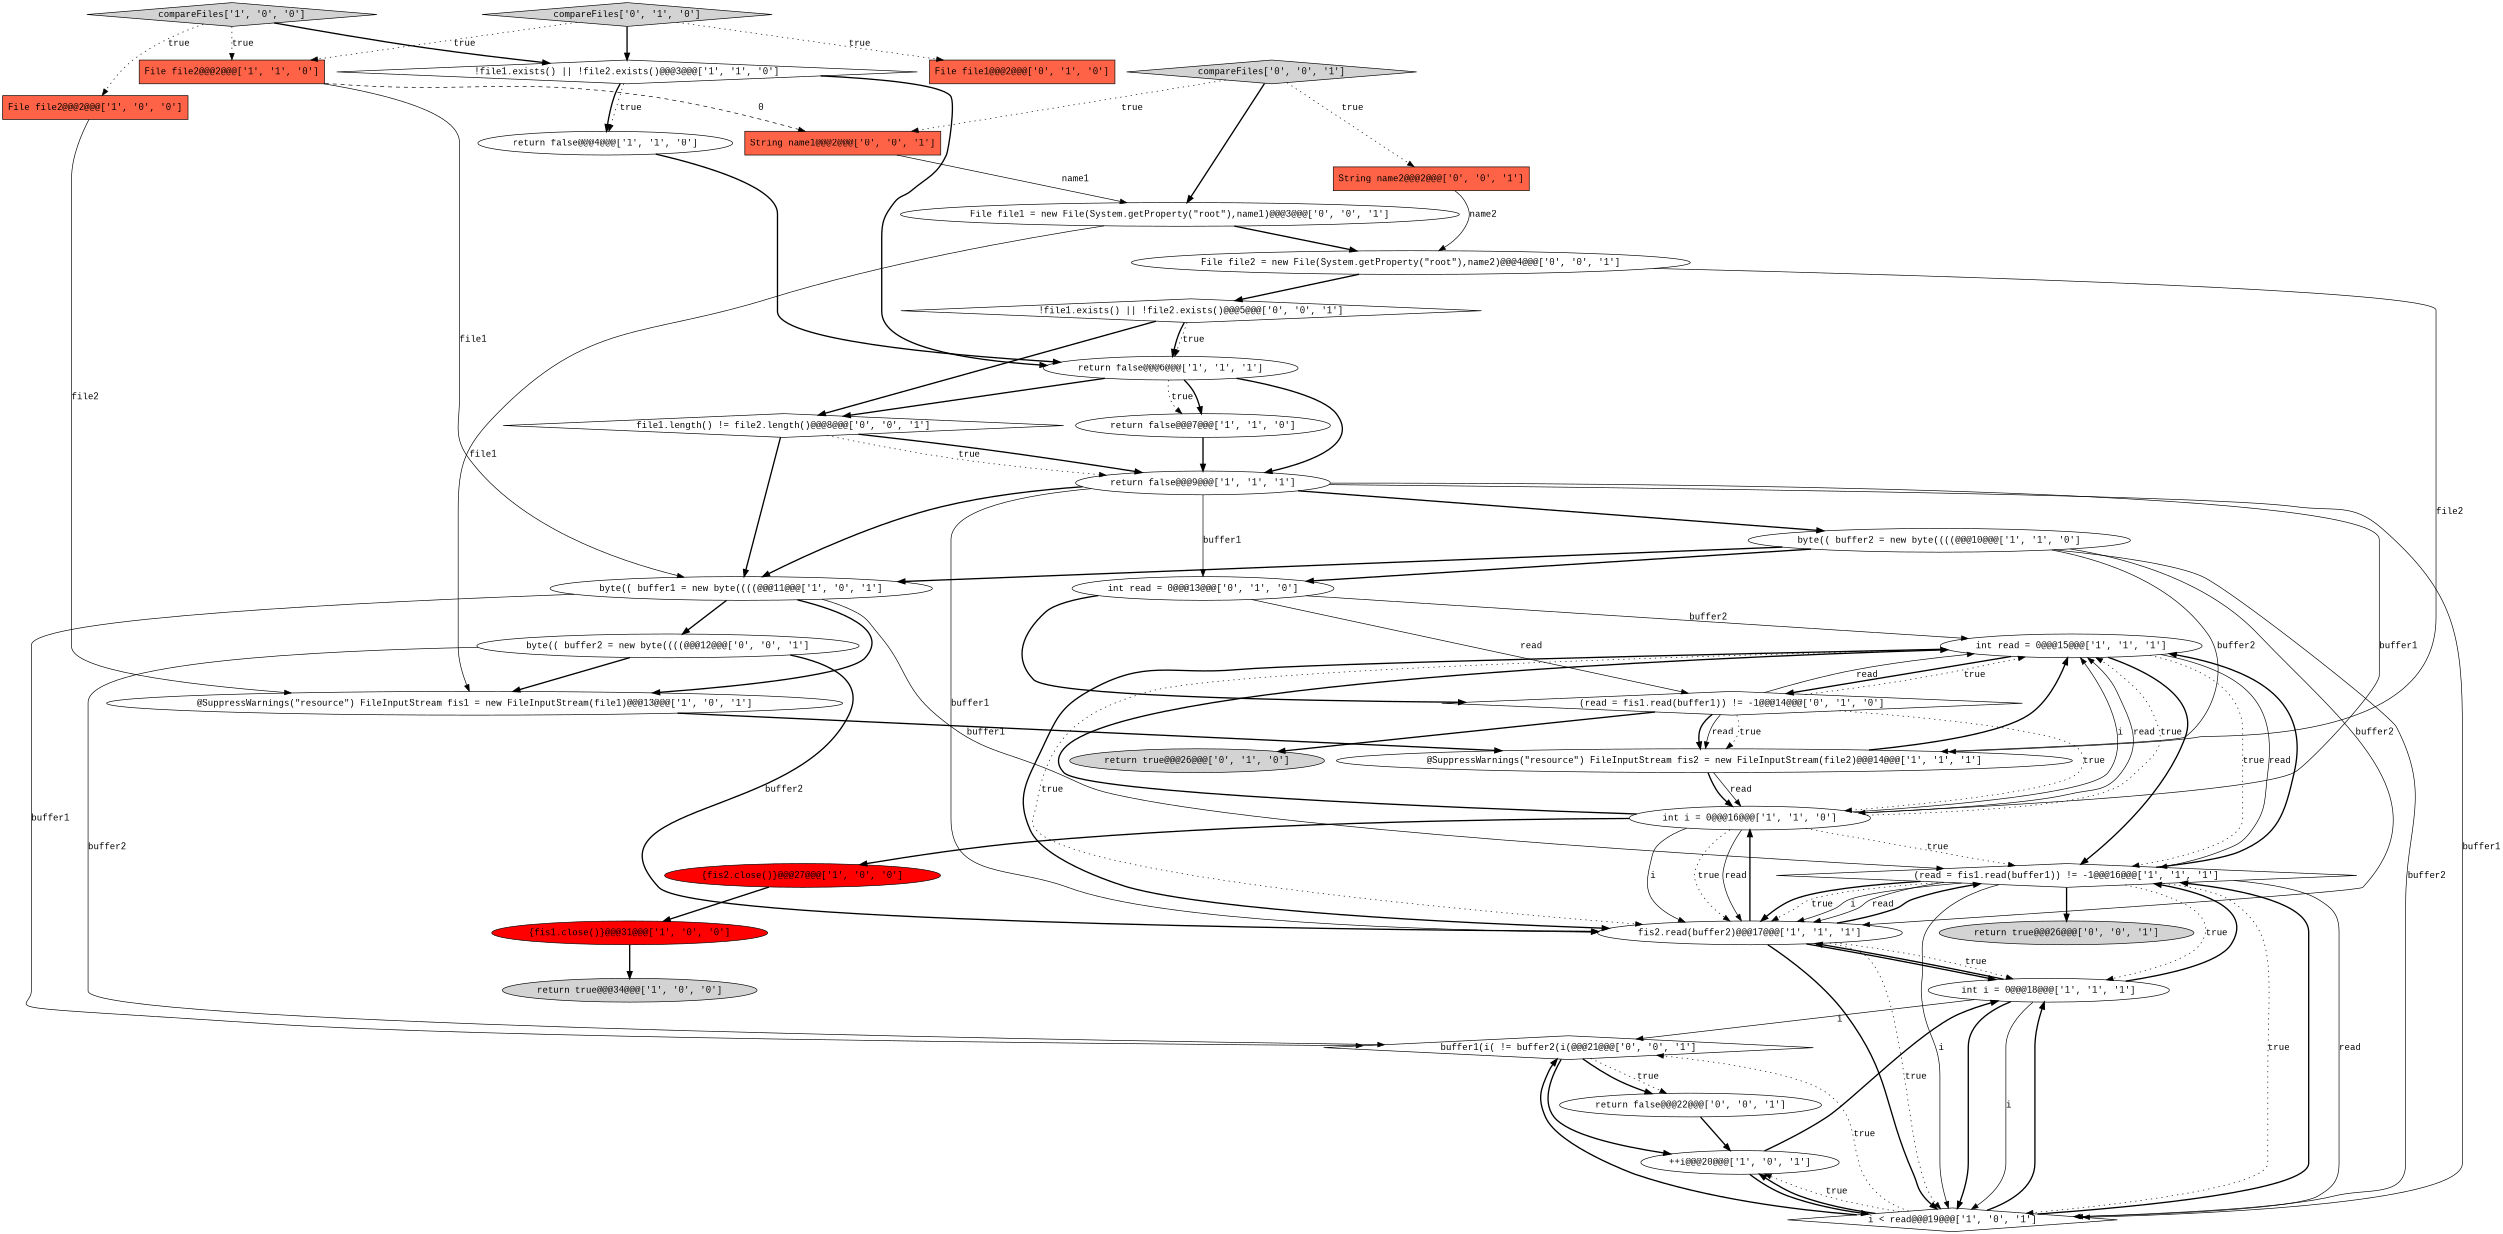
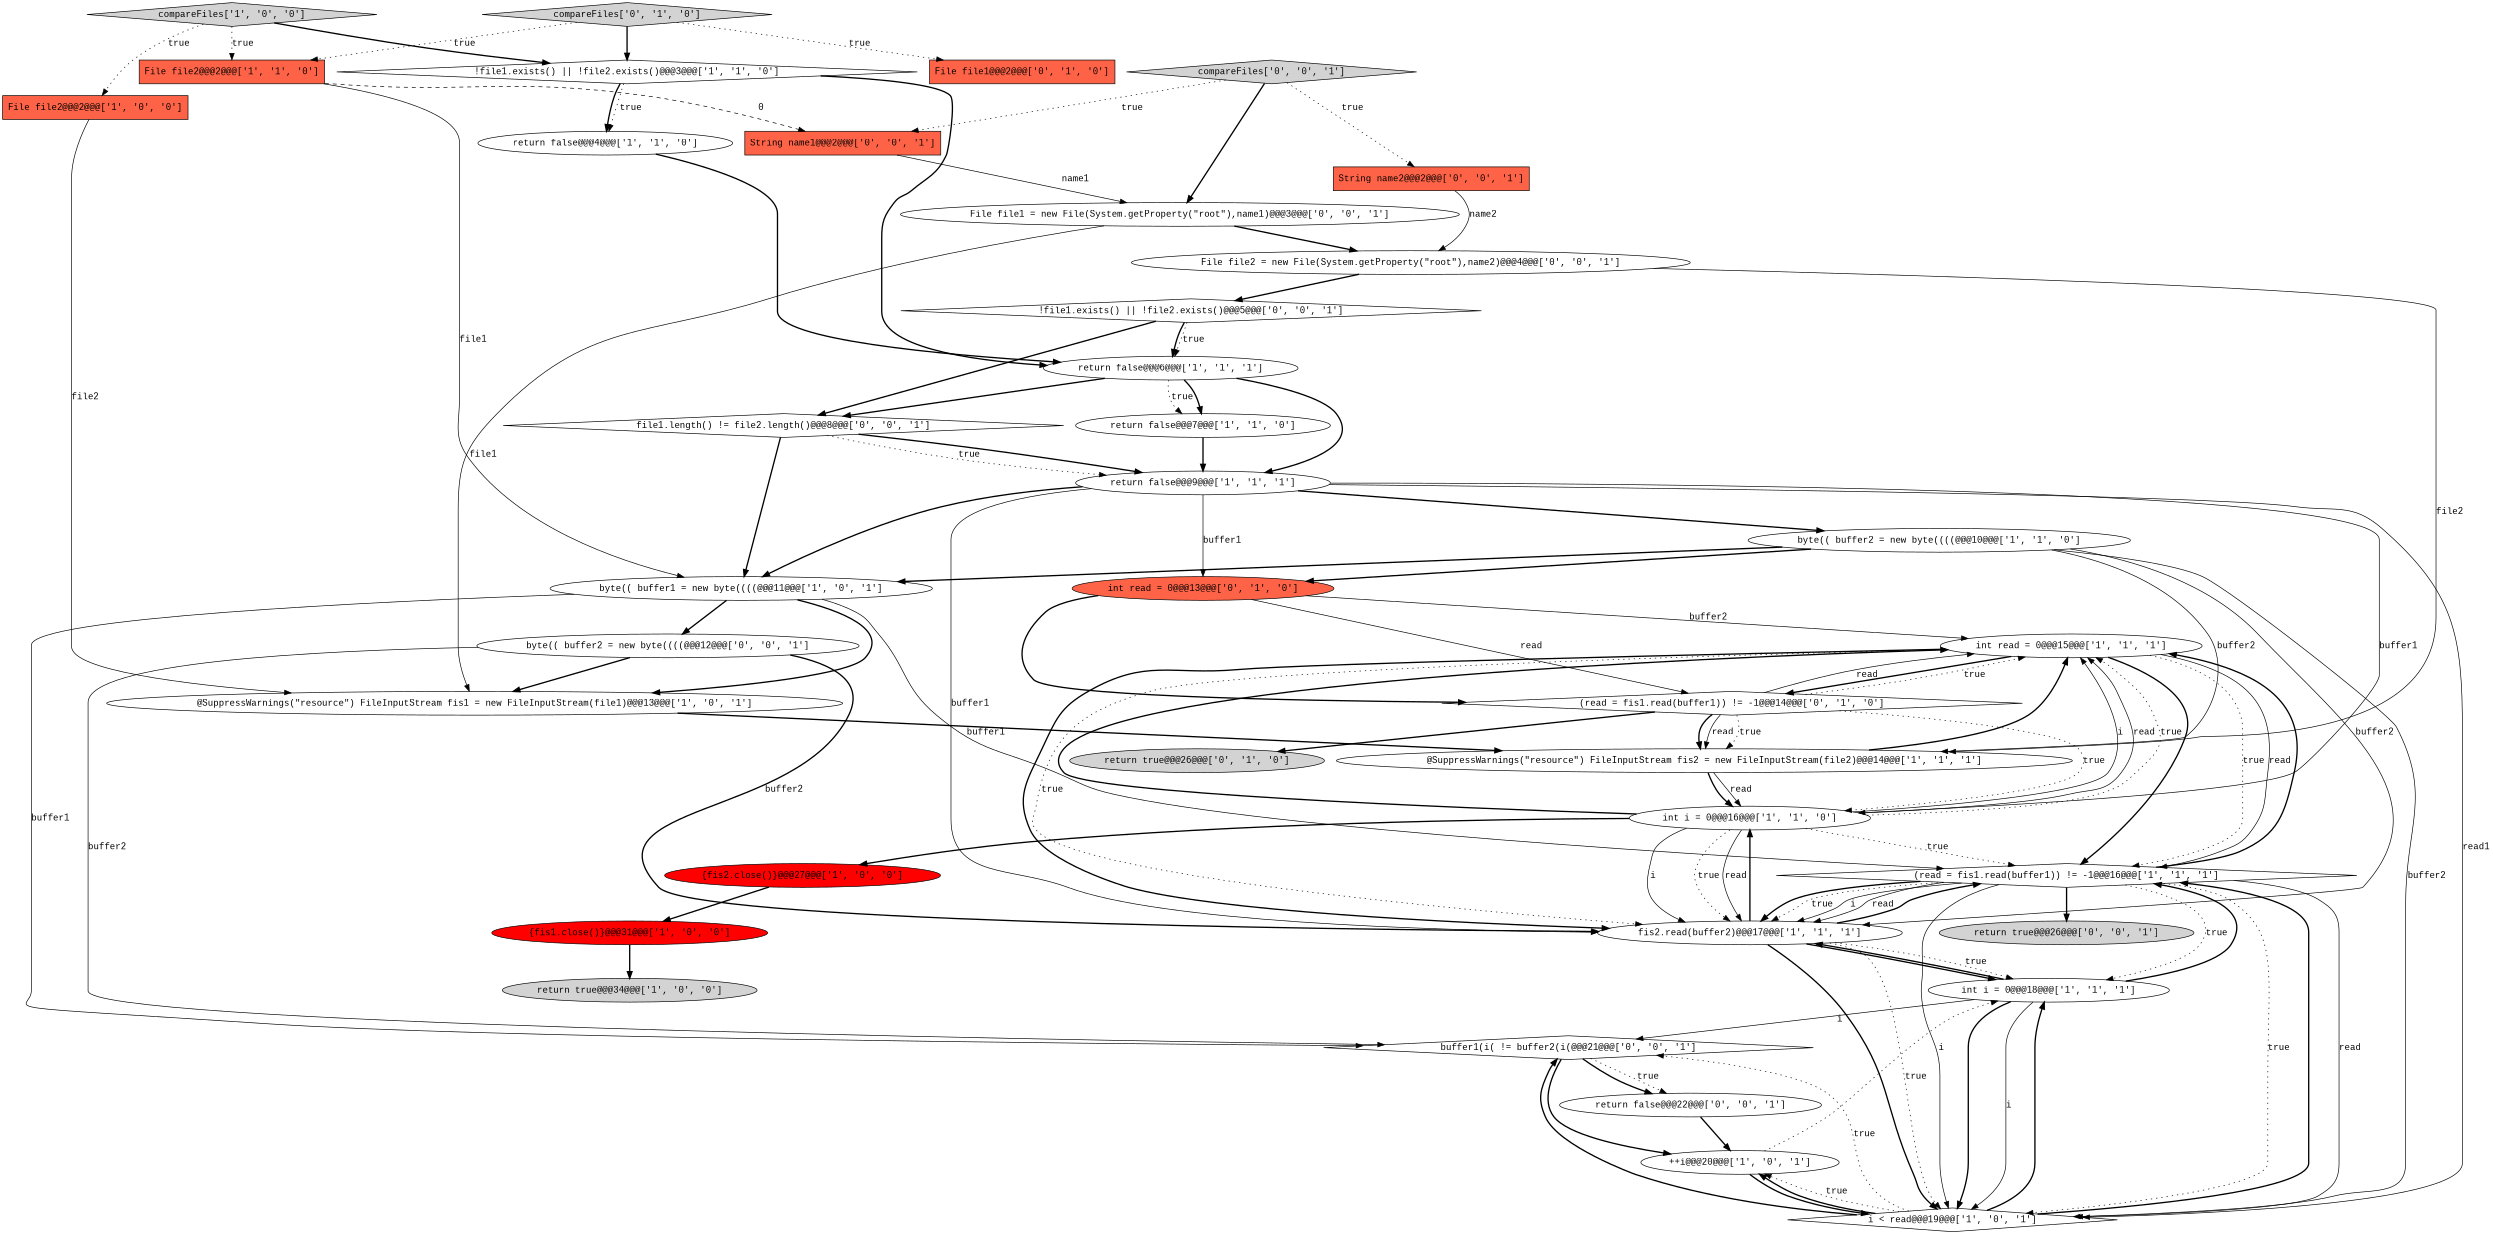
node "int read = 0@@@13@@@['0', '1', '0']": fillcolor white -> tomato
edge "return false@@@9@@@['1', '1', '1']" -> "i < read@@@19@@@['1', '0', '1']": label "buffer1" -> "read1"
edge "++i@@@20@@@['1', '0', '1']" -> "int i = 0@@@18@@@['1', '1', '1']": style bold -> dotted
